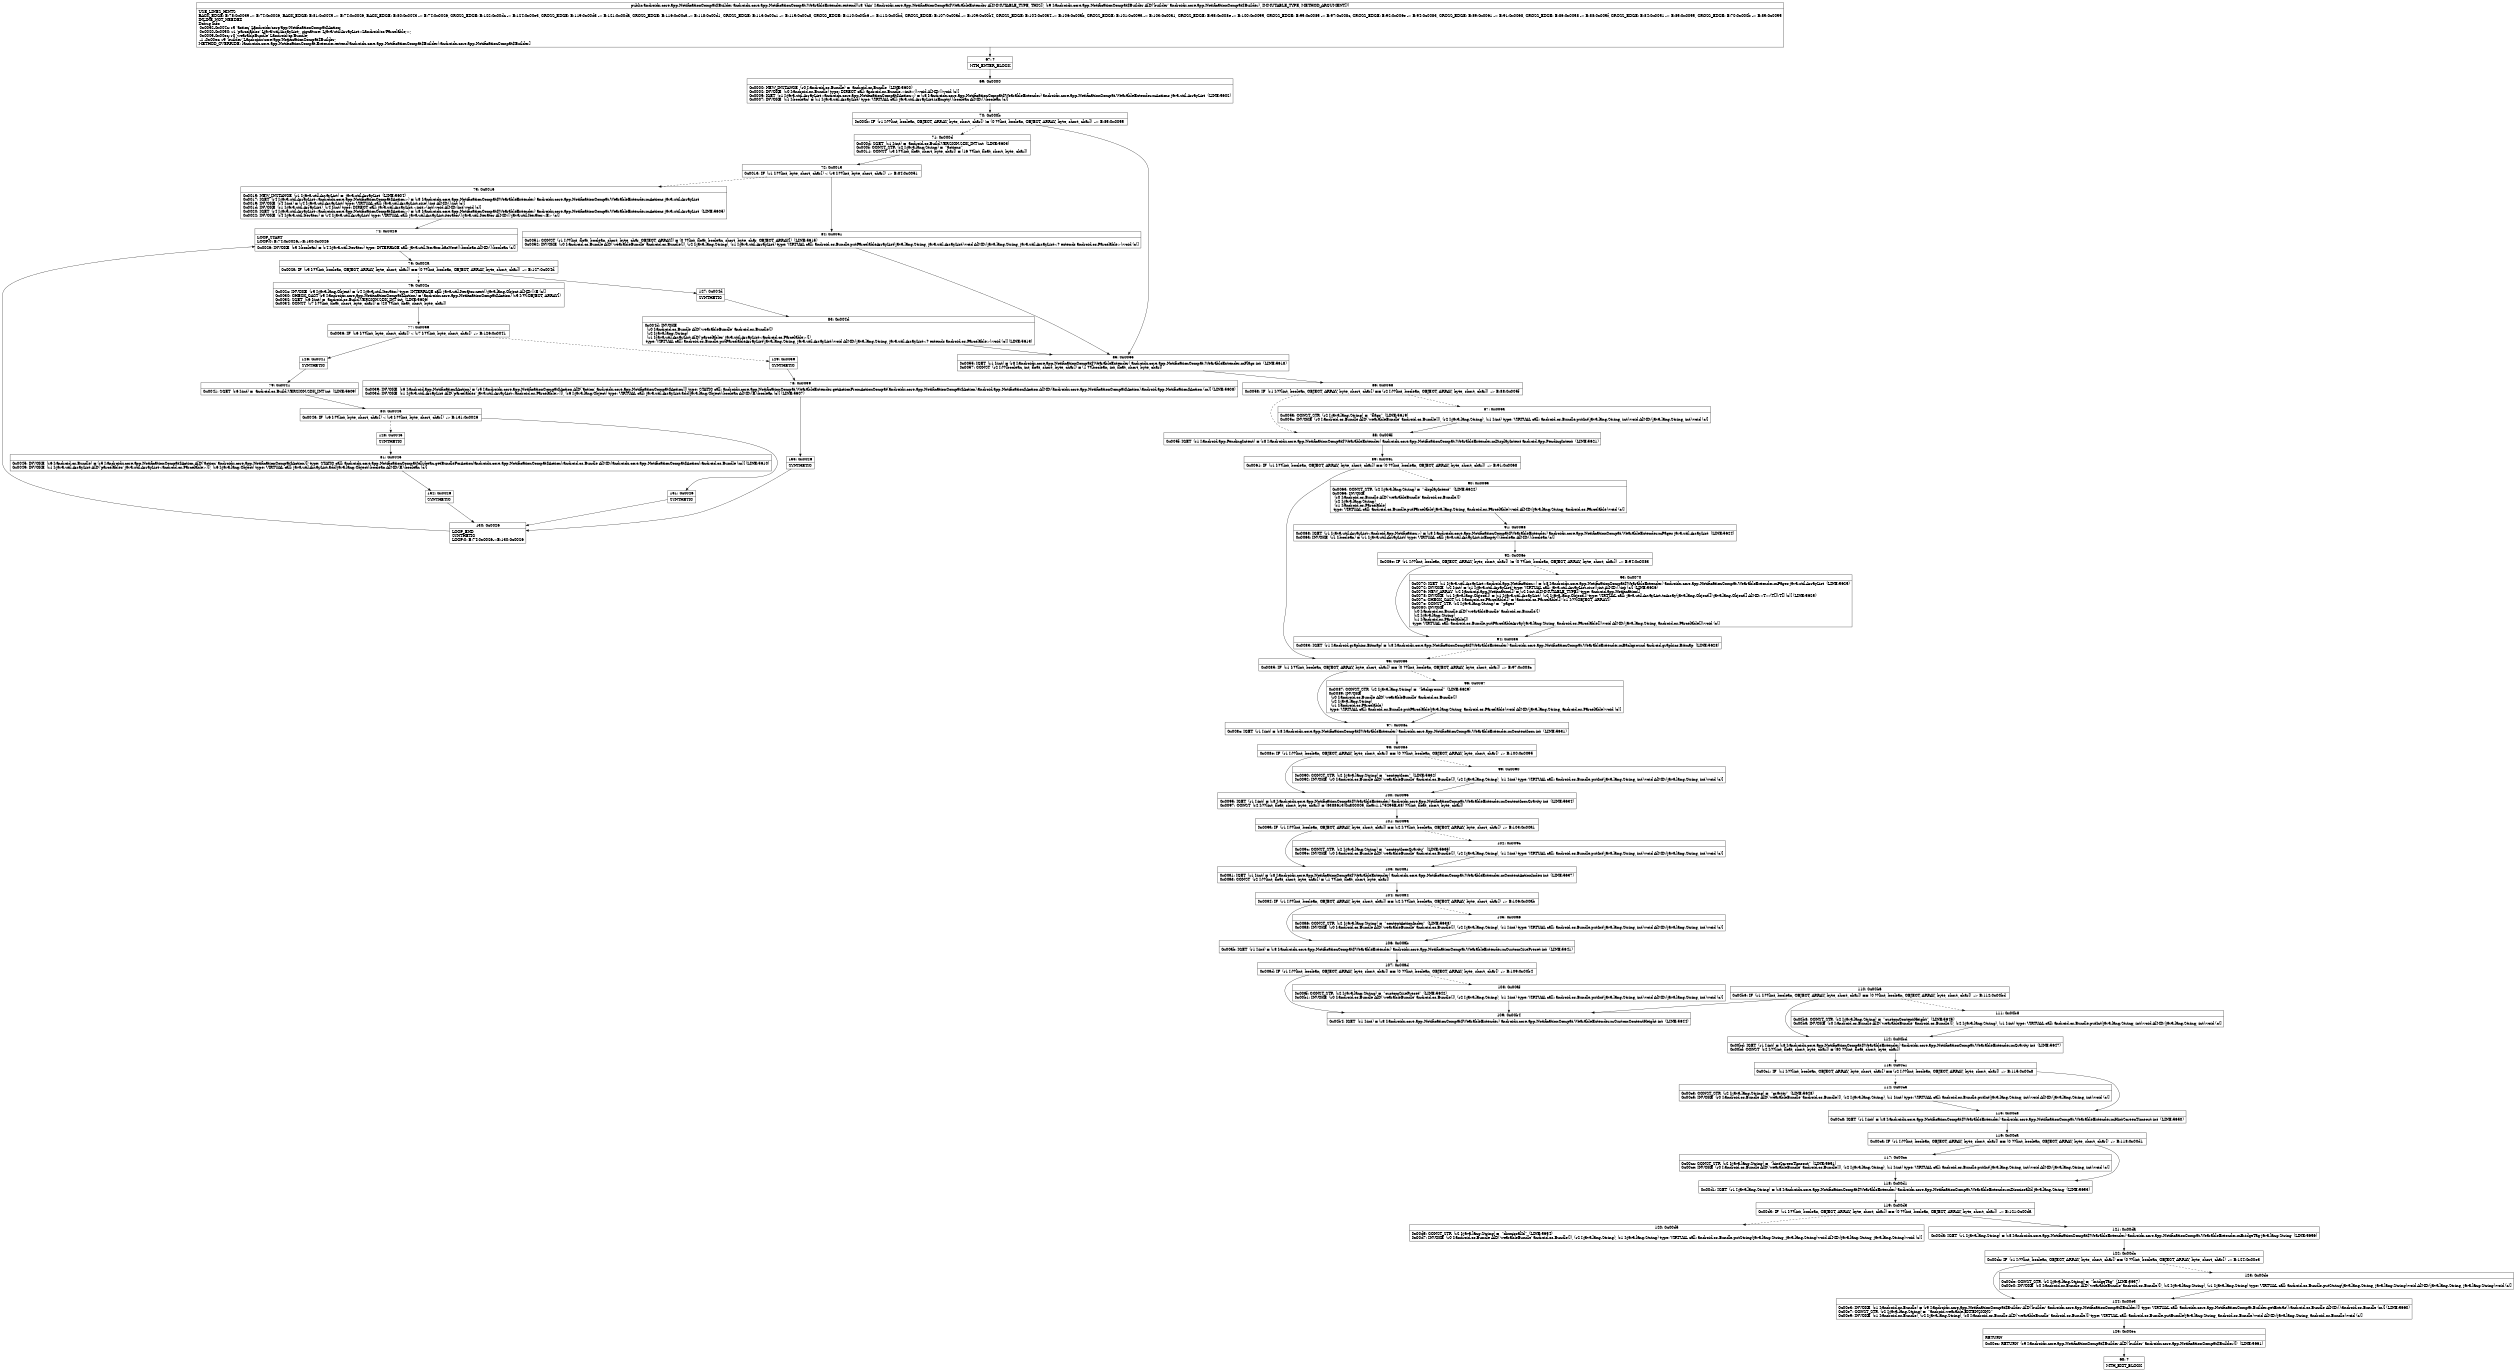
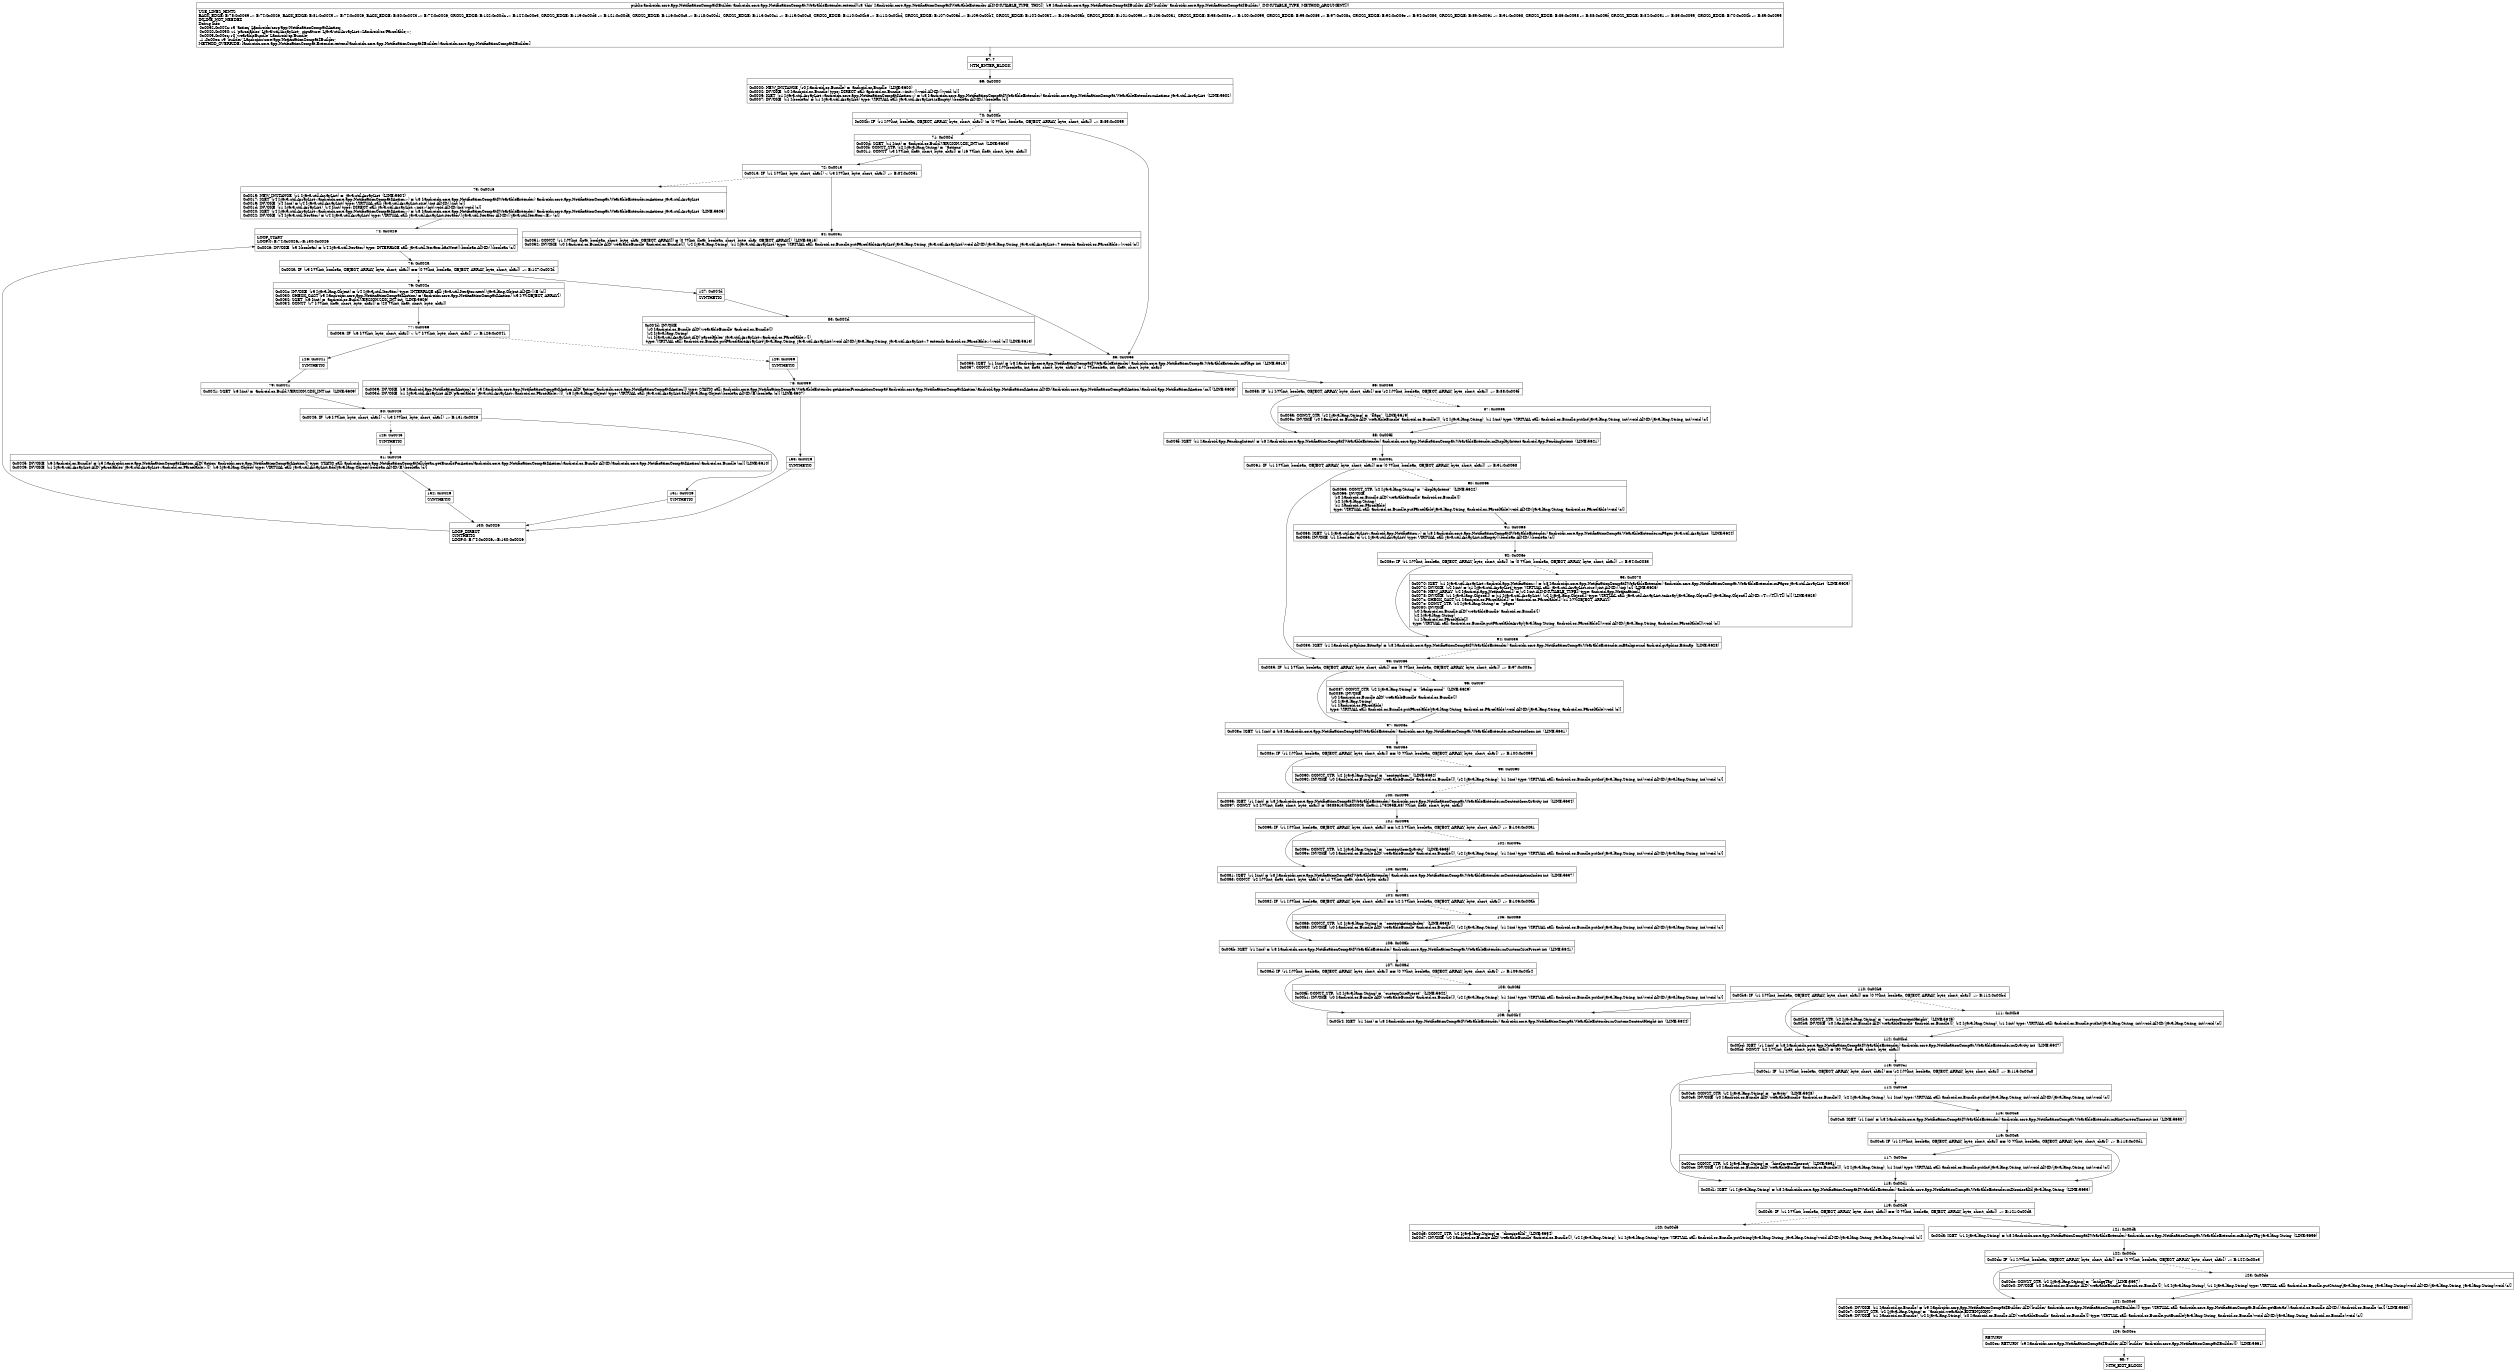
edge "86: 0x0058" -> "88: 0x005f": style dashed -> solid
node "130: 0x0026": text "LOOP_END" -> "LOOP_DIRECT"
edge "99: 0x0090" -> "100: 0x0095": style solid -> dashed
edge "113: 0x00c1" -> "115: 0x00c8": now "113: 0x00c1" -> "118: 0x00d1"
